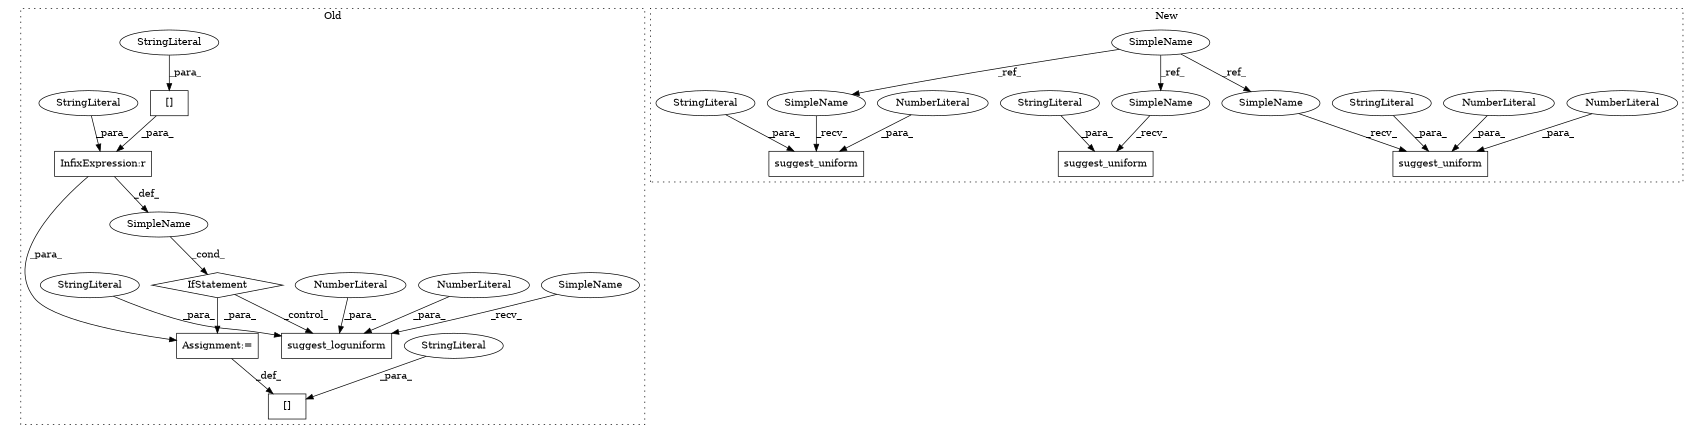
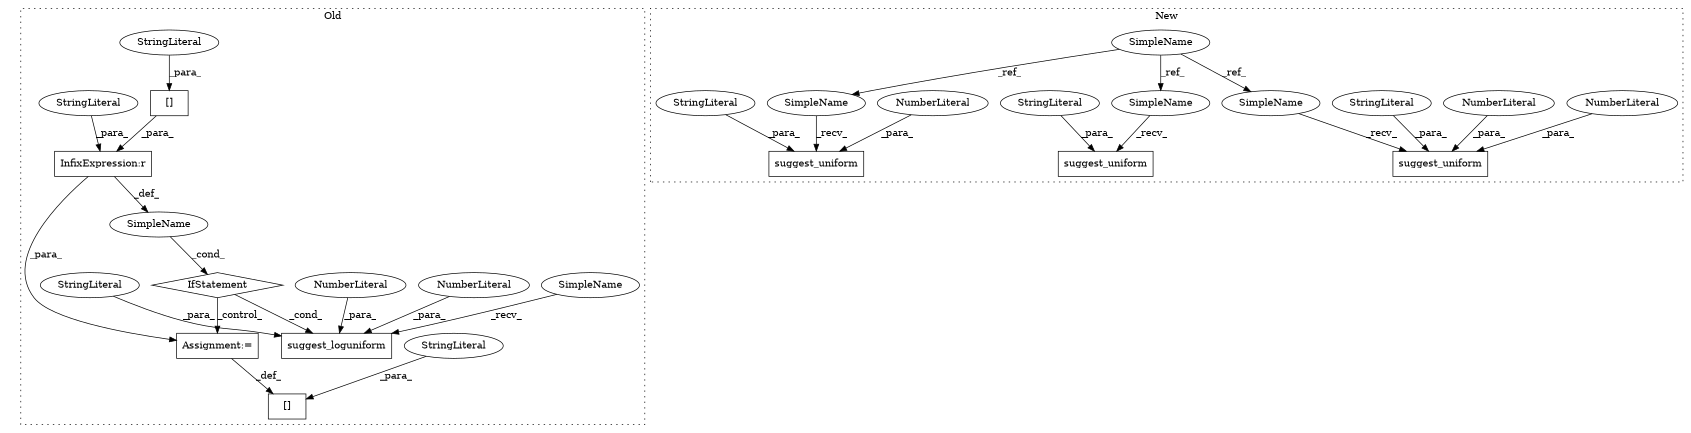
edge "IfStatement" -> "Assignment:=": label "_para_" -> "_control_"
edge "IfStatement" -> "suggest_loguniform": label "_control_" -> "_cond_"
